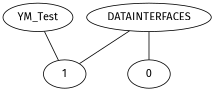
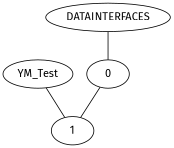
edge "DATAINTERFACES" -- "1": now "0" -- "1"
